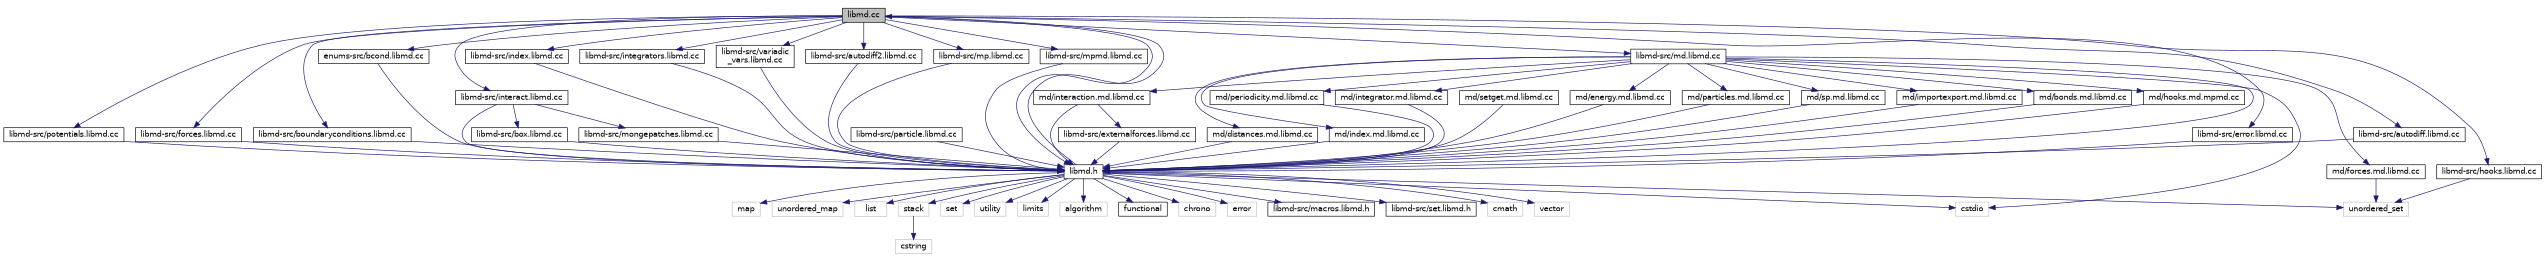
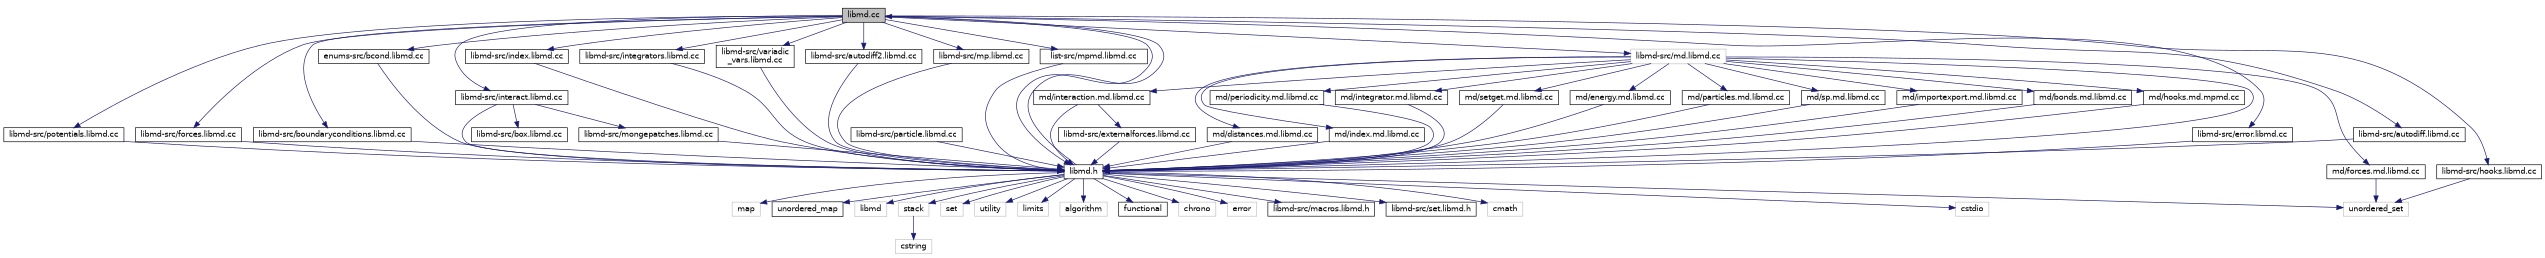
node "libmd-src/mpmd.libmd.cc": label "libmd-src/mpmd.libmd.cc" -> "list-src/mpmd.libmd.cc"
node "libmd-src/md.libmd.cc": color black -> grey75
edge "libmd-src/md.libmd.cc" -> "cstdio": now "libmd-src/md.libmd.cc" -> "md/setget.md.libmd.cc"
edge "libmd-src/box.libmd.cc" -> "libmd.h": removed
node "unordered_map": color grey75 -> black
node "list": label "list" -> "libmd"
node "vector": removed
